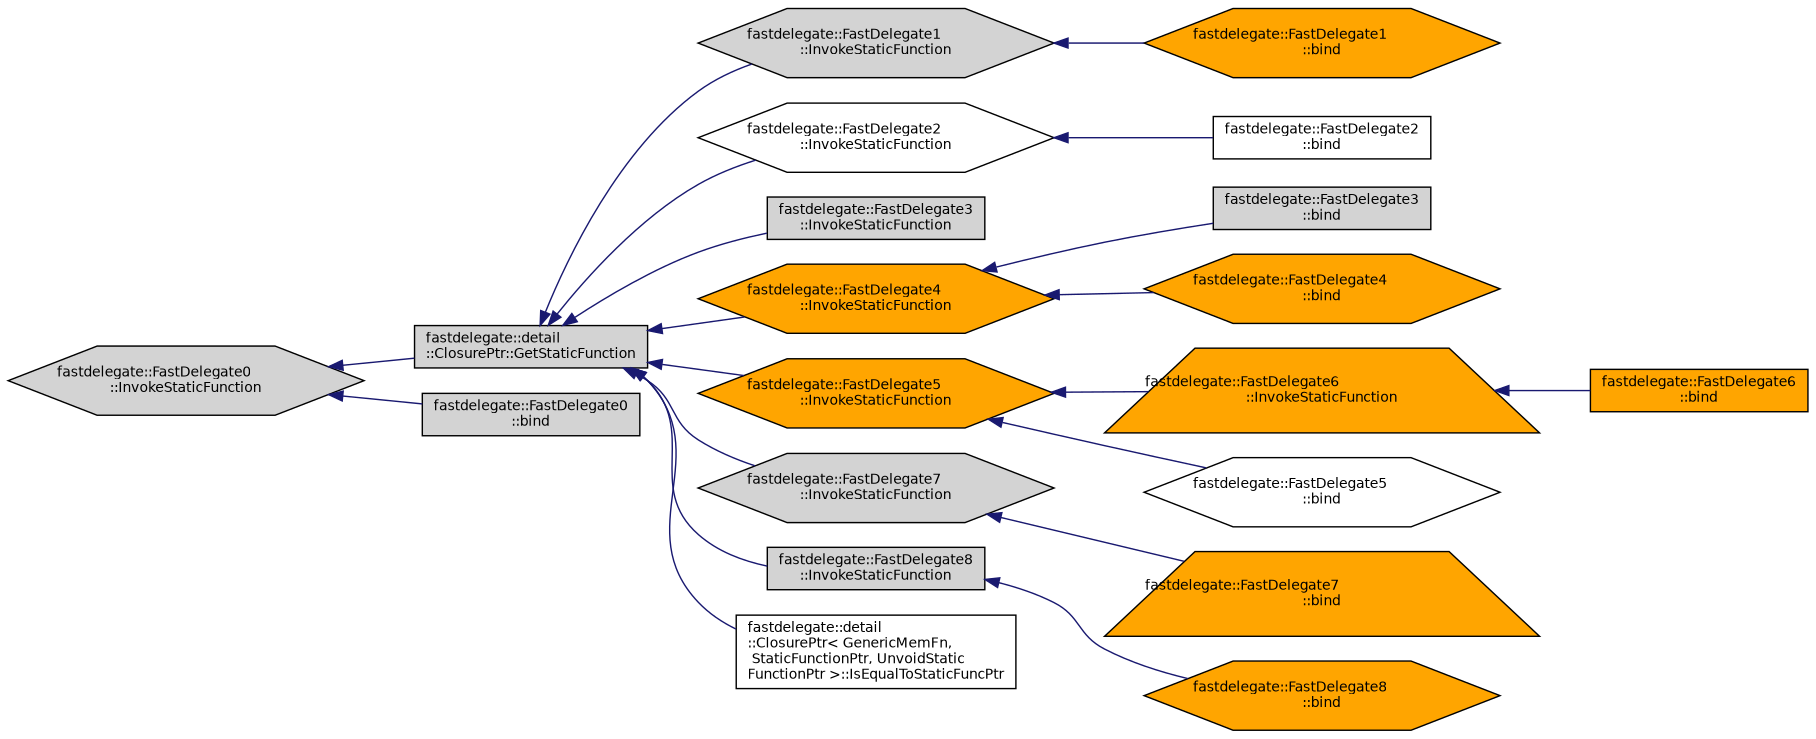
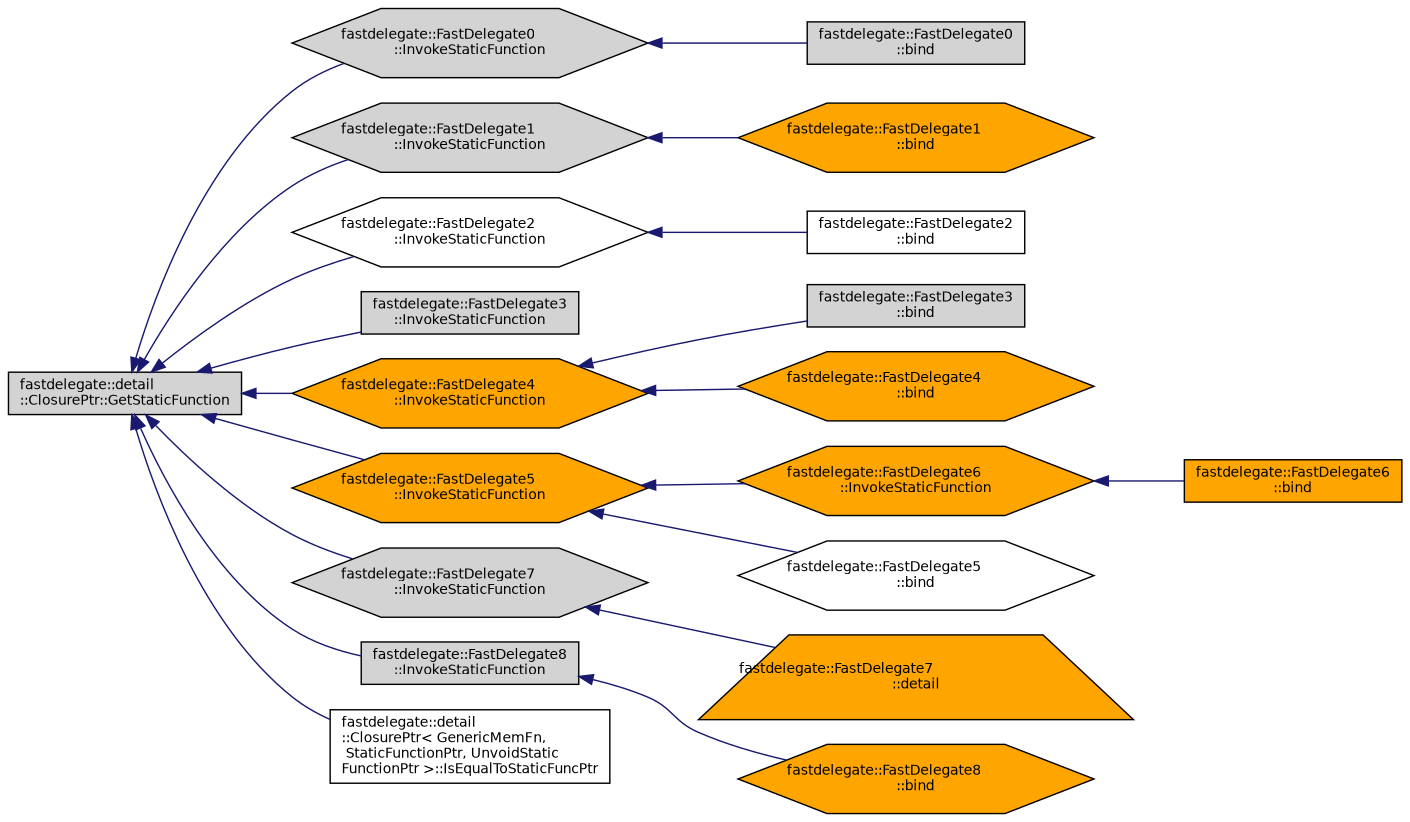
edge "fastdelegate::detail ::ClosurePtr::GetStaticFunction" -> "fastdelegate::FastDelegate0 ::InvokeStaticFunction": reversed
node "fastdelegate::FastDelegate6 ::InvokeStaticFunction": shape trapezium -> hexagon
node "fastdelegate::FastDelegate7 ::bind": label "fastdelegate::FastDelegate7 ::bind" -> "fastdelegate::FastDelegate7 ::detail"
